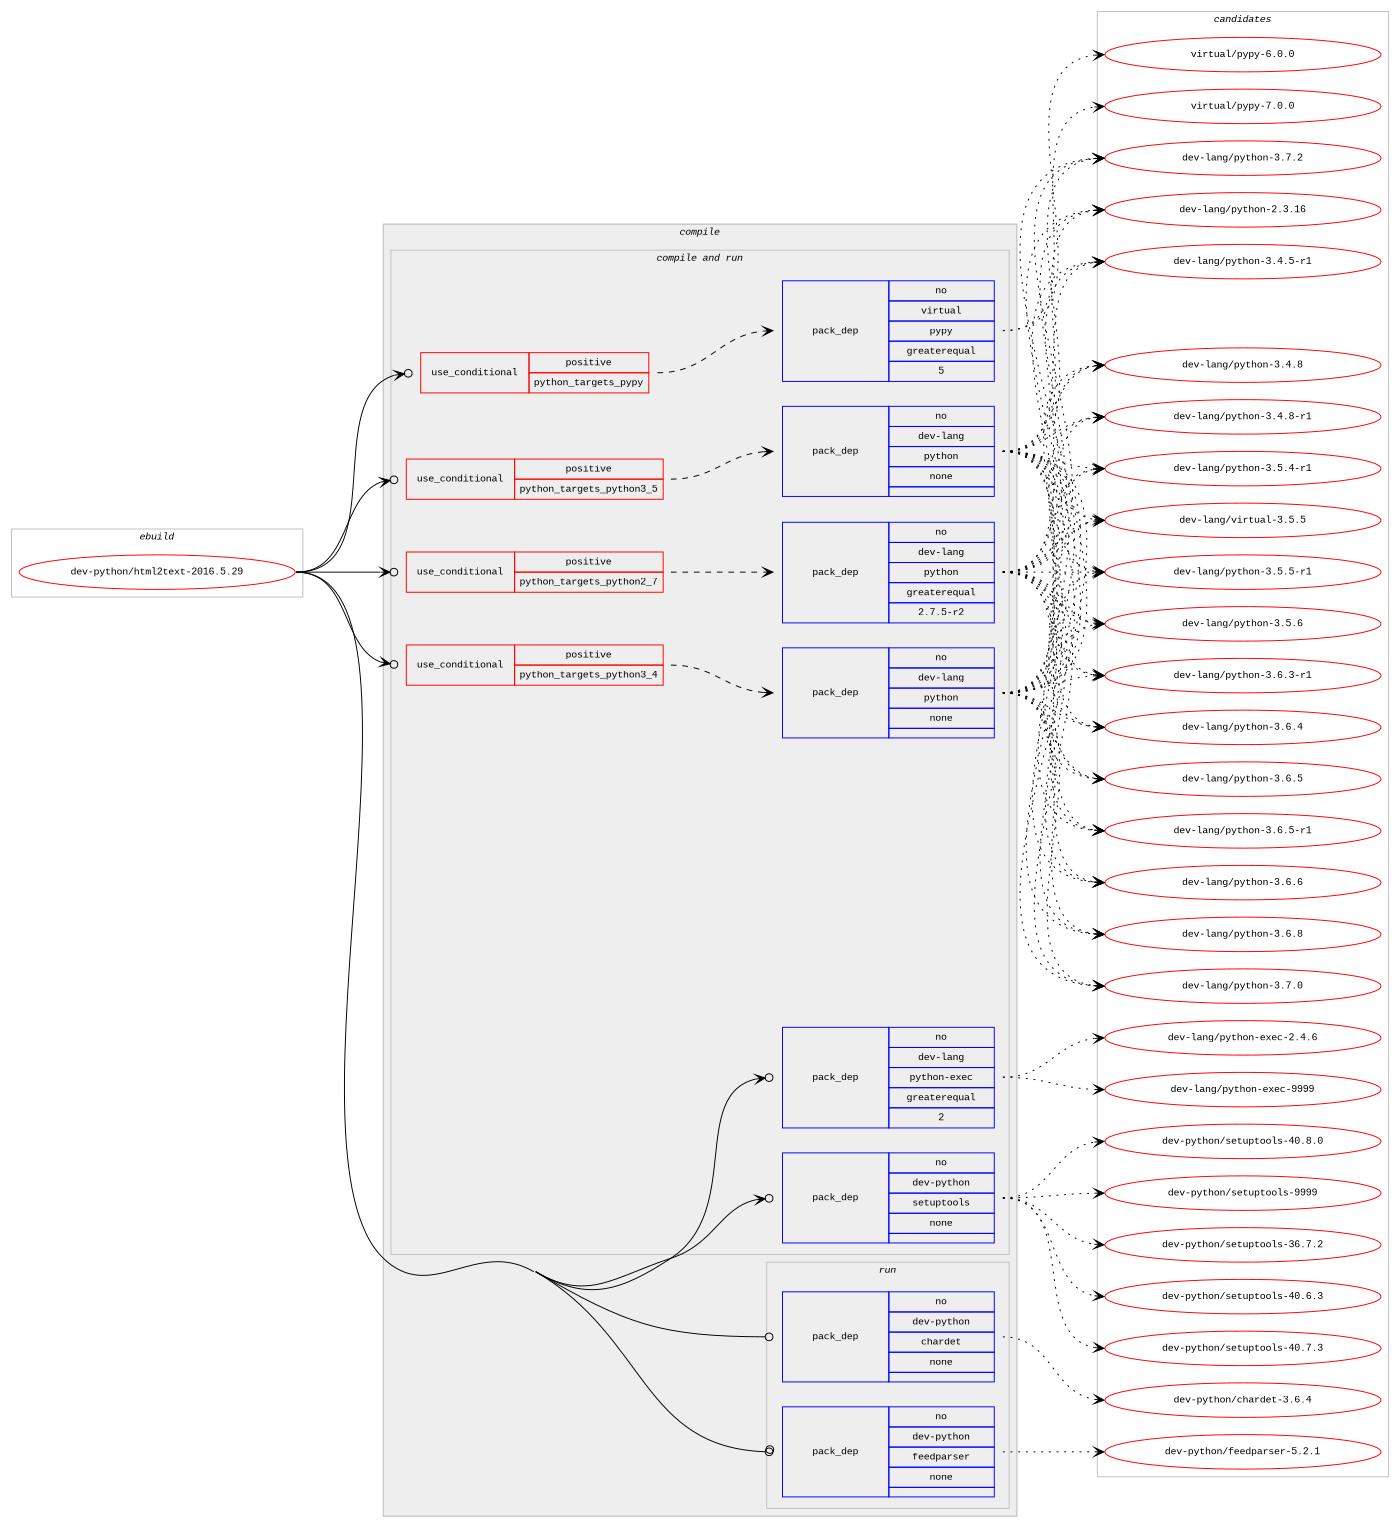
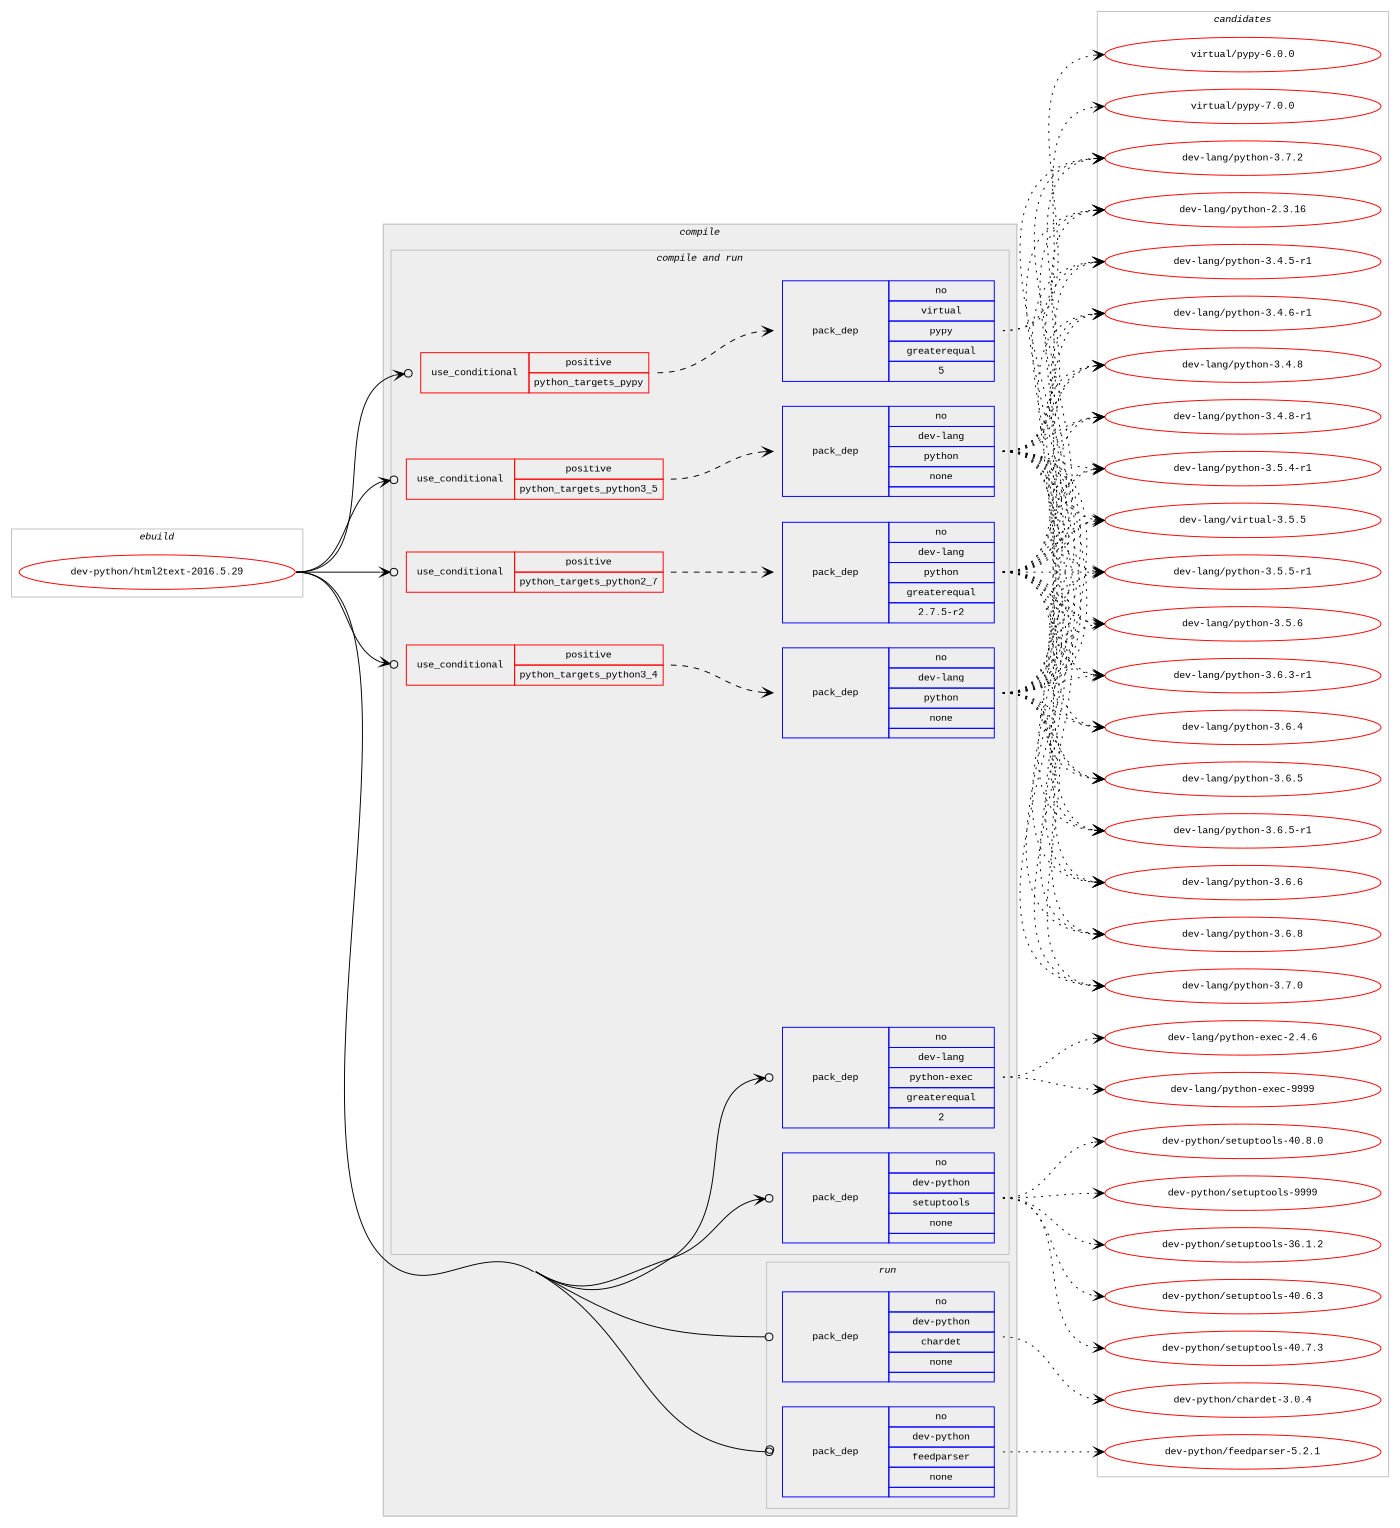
node "dev-lang/python-3.4.6-r1": added
node "dev-python/setuptools-36.7.2": label "dev-python/setuptools-36.7.2" -> "dev-python/setuptools-36.1.2"
node "dev-python/chardet-3.6.4": label "dev-python/chardet-3.6.4" -> "dev-python/chardet-3.0.4"
